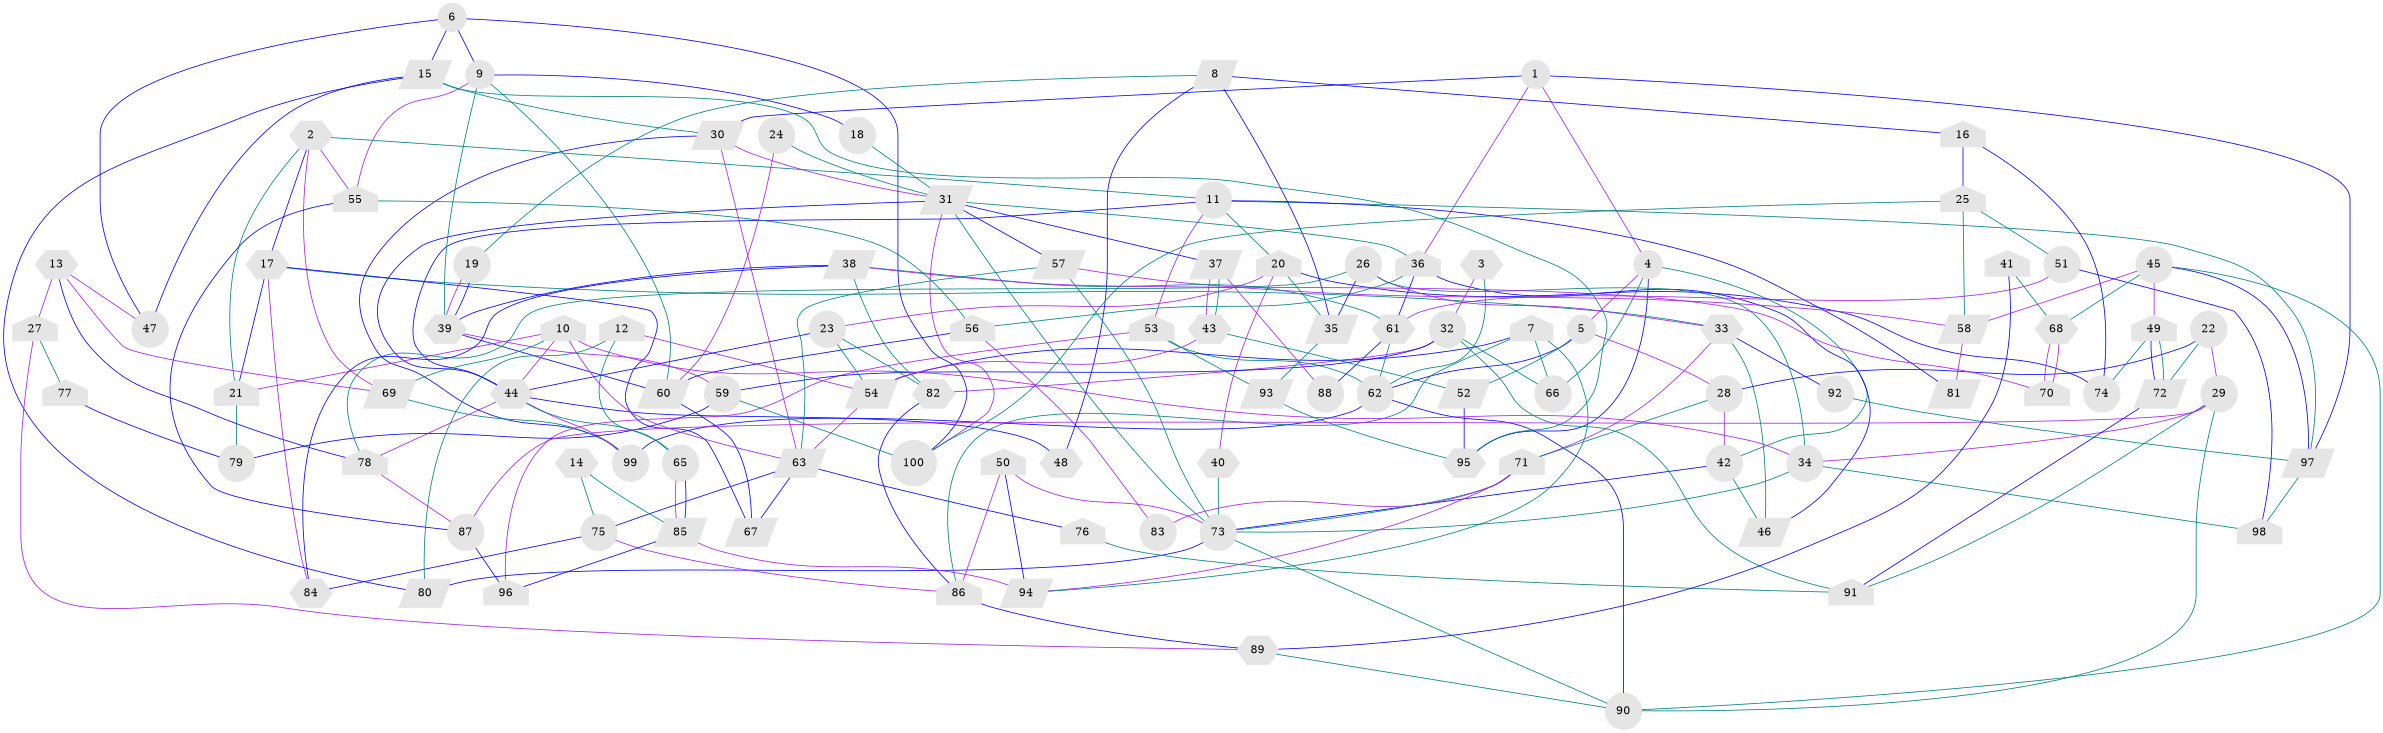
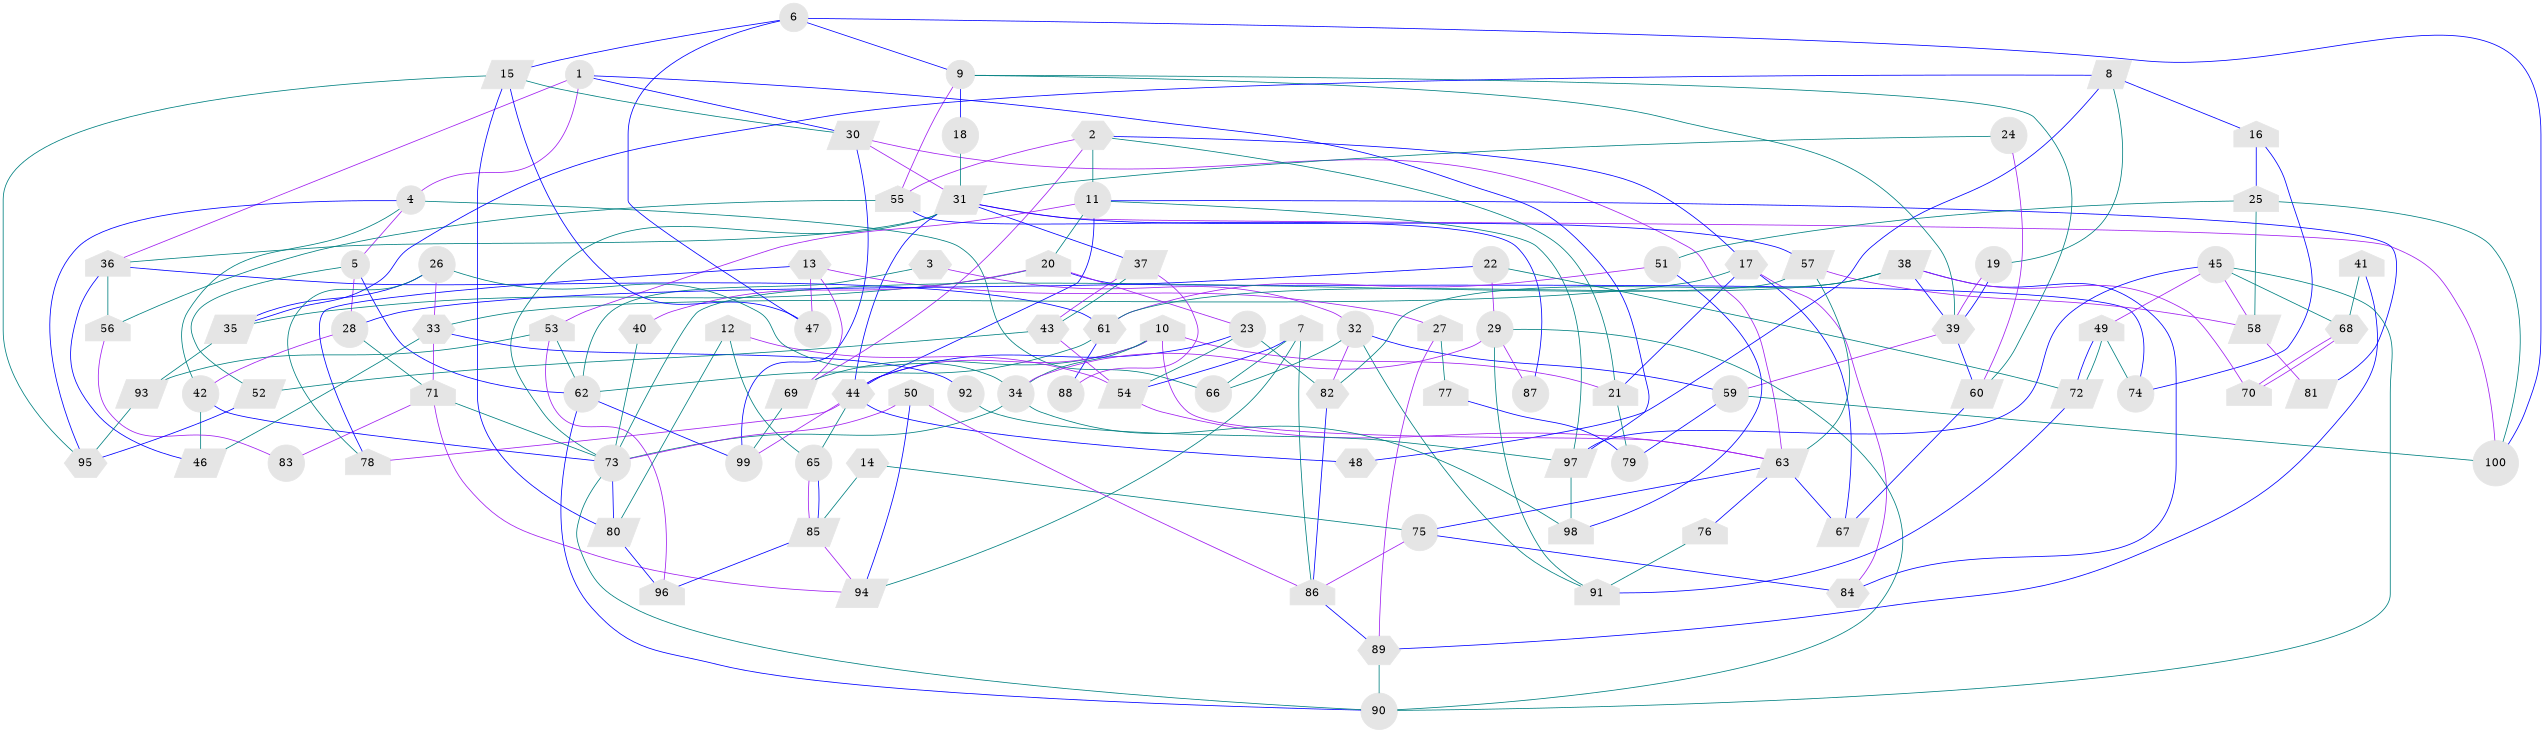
edge "56" -- "60": removed
edge "10" -- "34": color purple -> teal
edge "78" -- "87": removed
edge "87" -- "96": now "80" -- "96"
